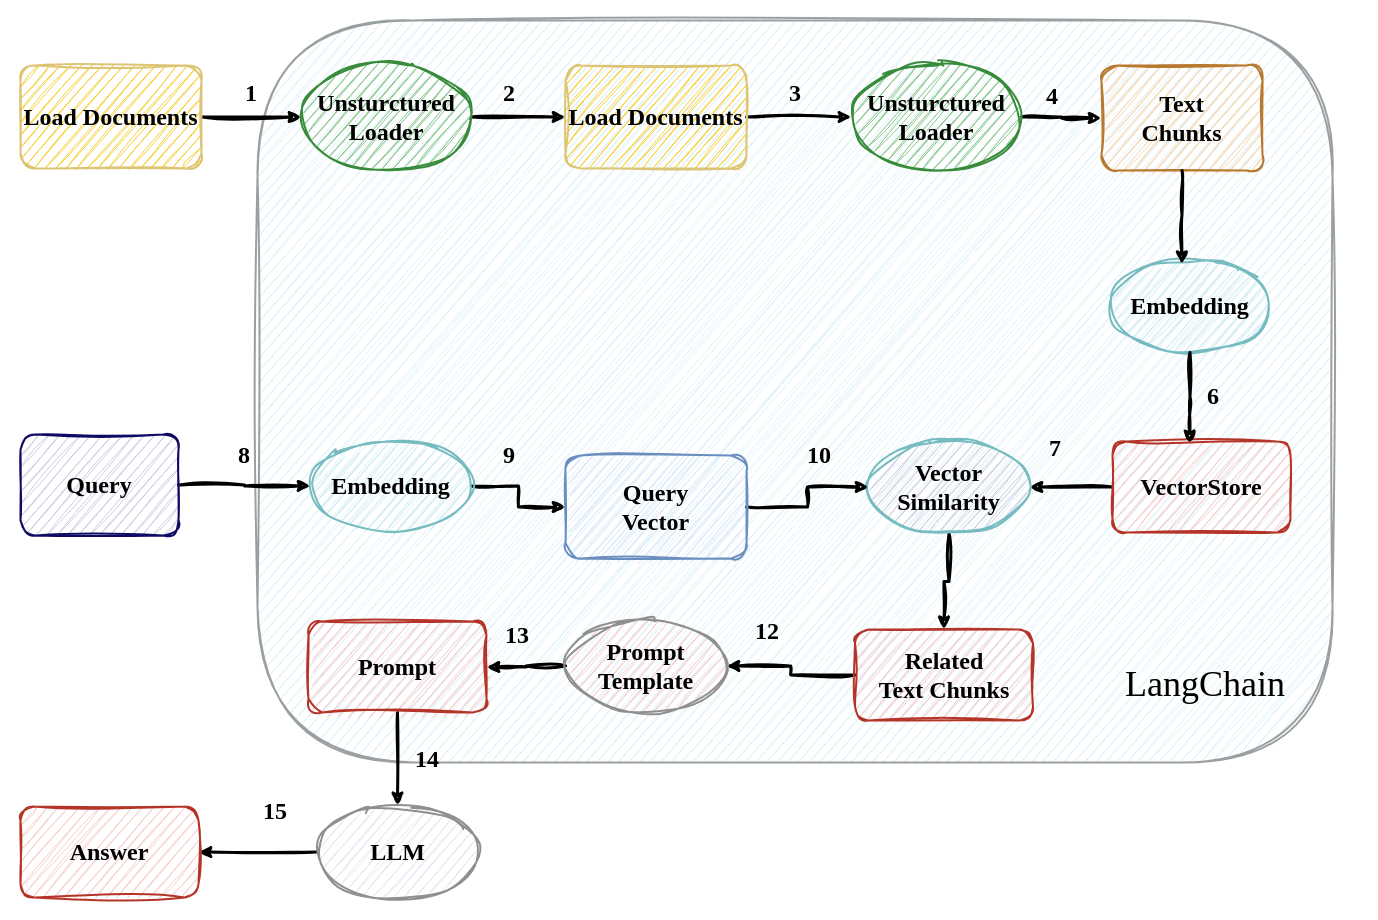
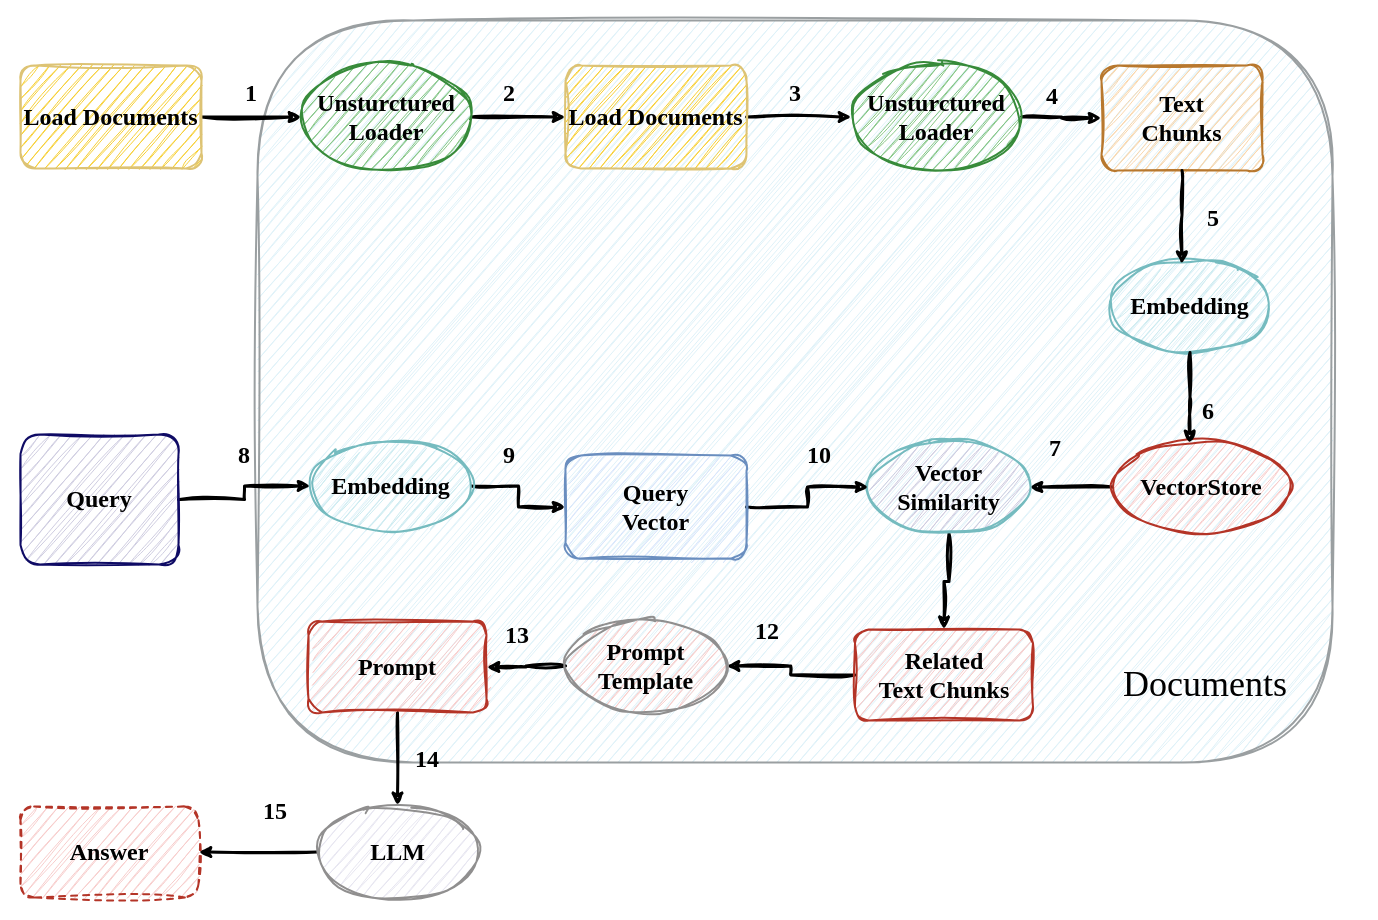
node "5": added
node "6": moved (1214, 397) -> (1209, 412)
node "Query": size 158x101 -> 158x130
node "VectorStore": shape rounded rectangle -> ellipse
node "LangChain": label "LangChain" -> "Documents"
node "Answer": style solid -> dashed
